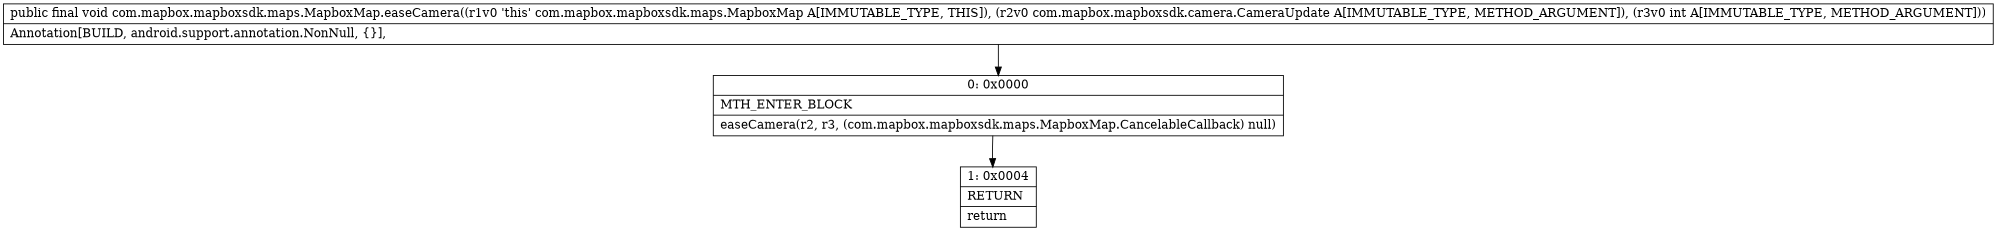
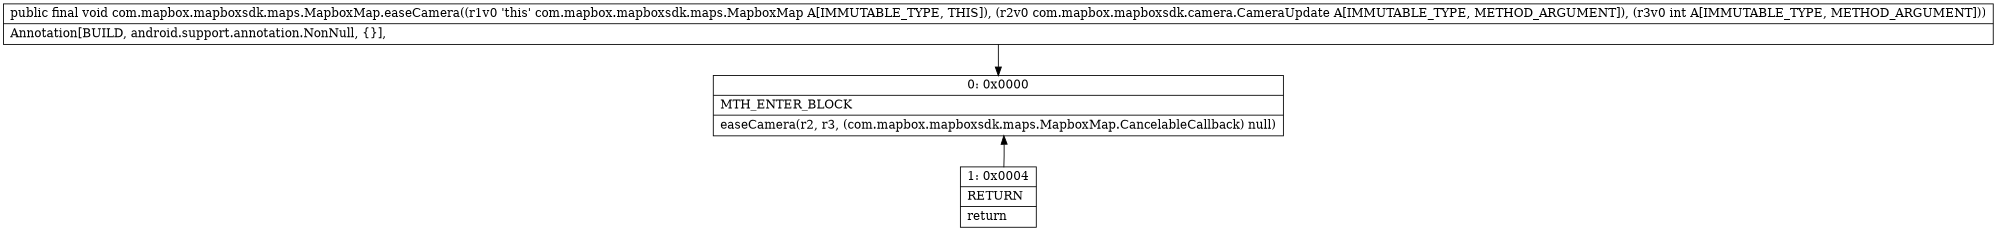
edge "0: 0x0000" -> "1: 0x0004": reversed
